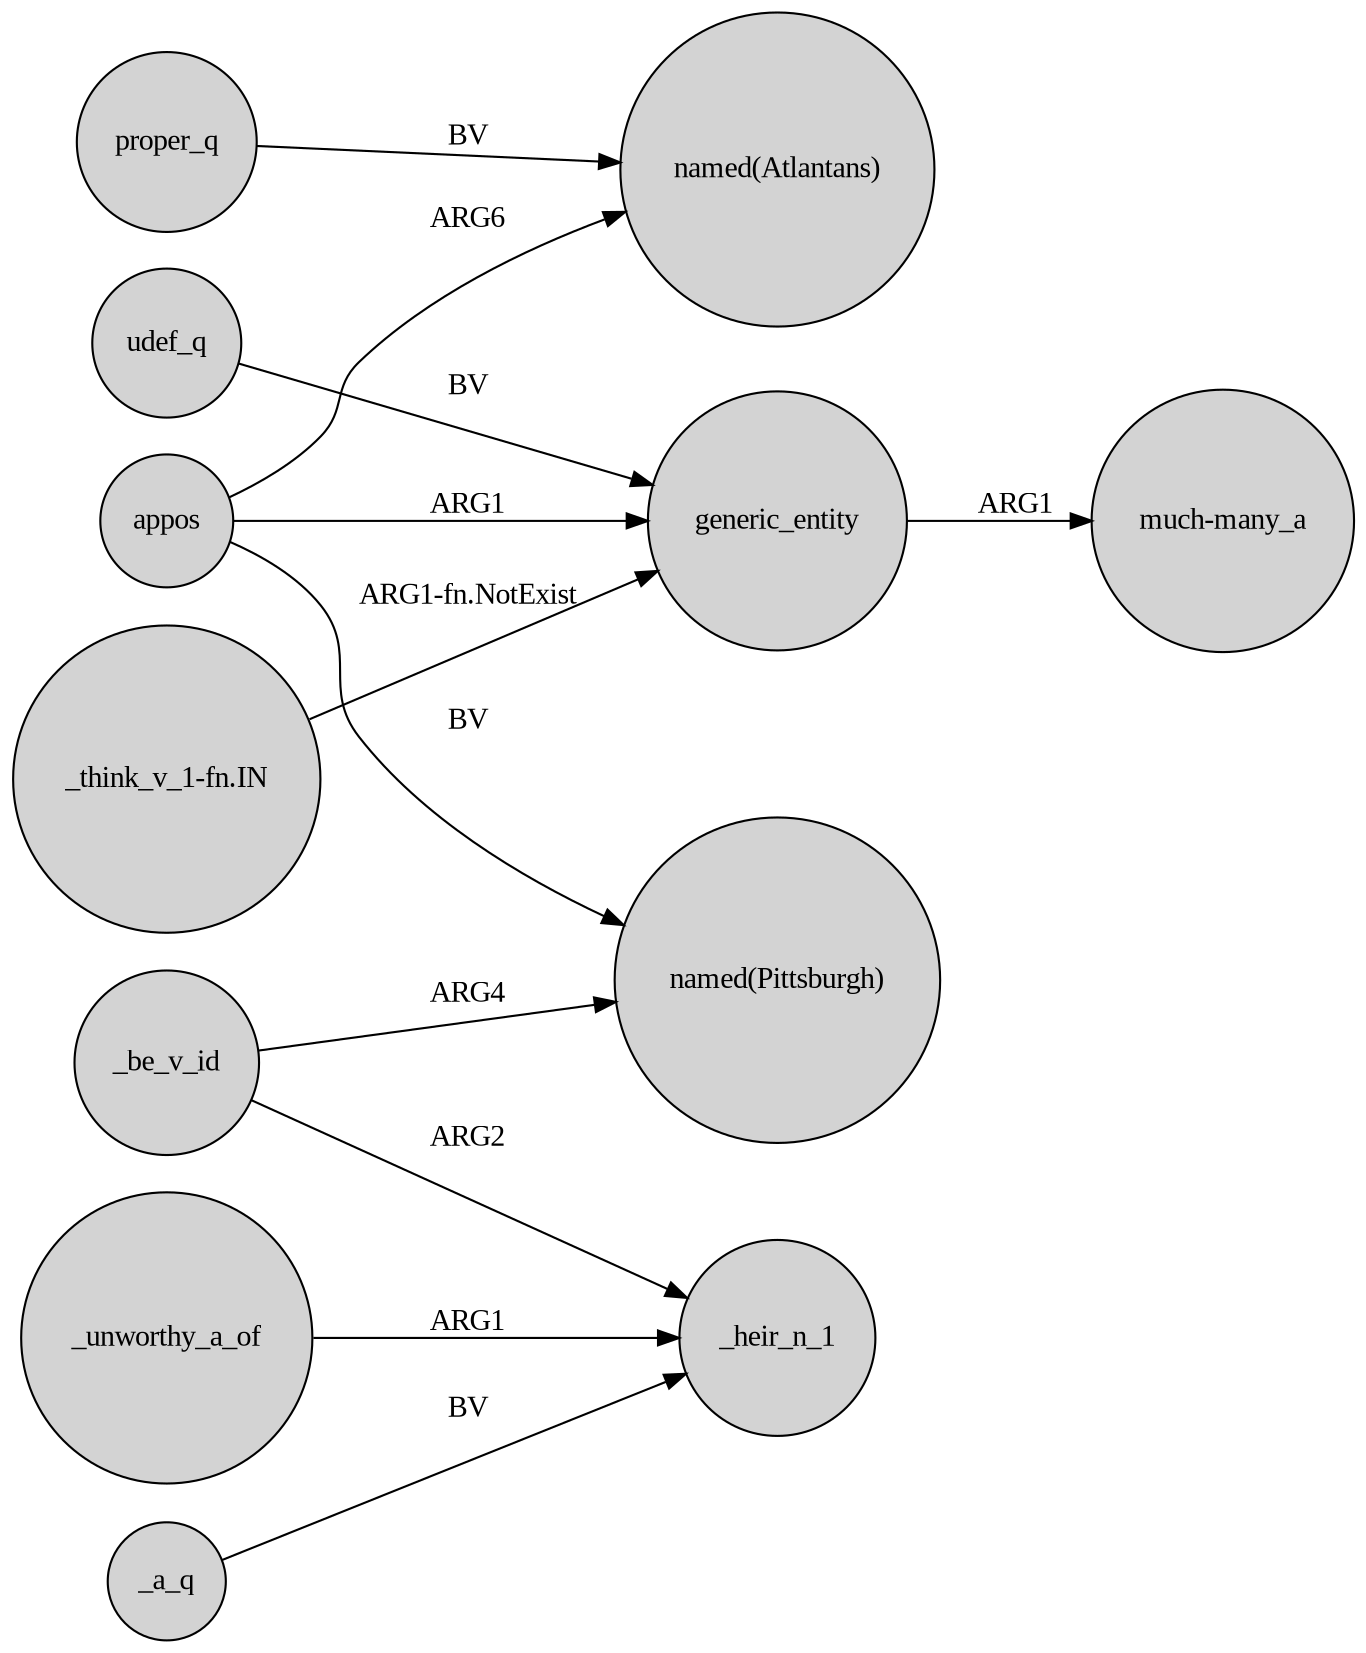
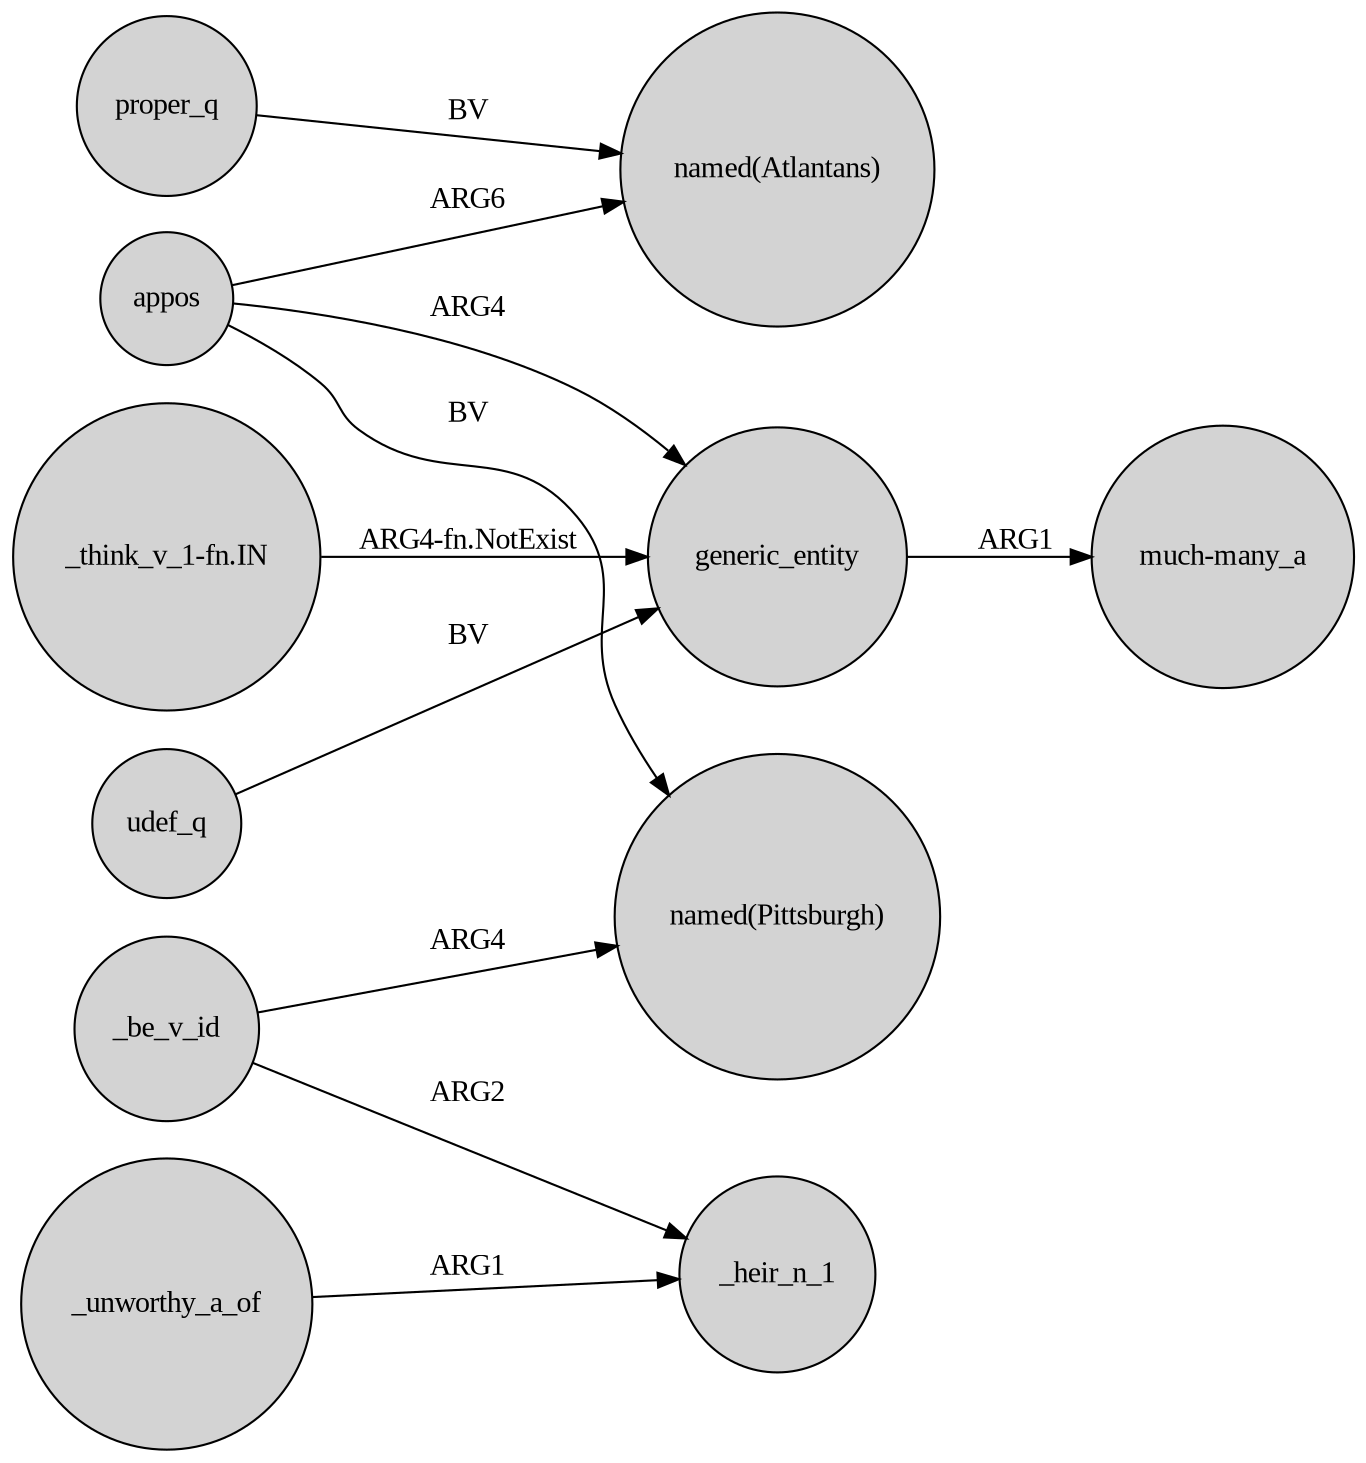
edge "appos" -> "generic_entity": label "ARG1" -> "ARG4"
edge "_think_v_1-fn.IN" -> "generic_entity": label "ARG1-fn.NotExist" -> "ARG4-fn.NotExist"
node "_a_q": removed
